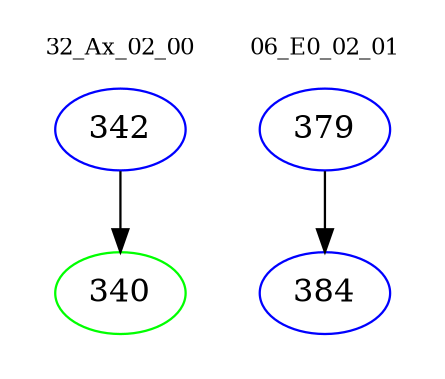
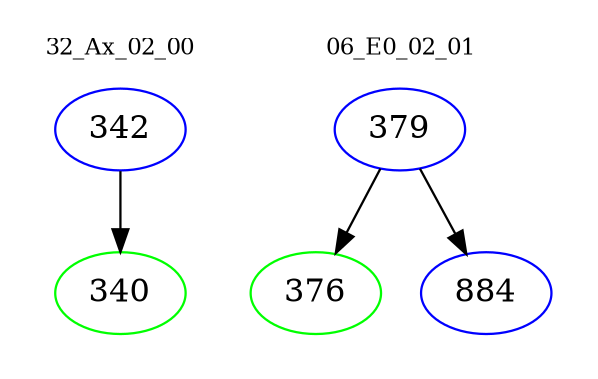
node "376": added
node "384": label "384" -> "884"
